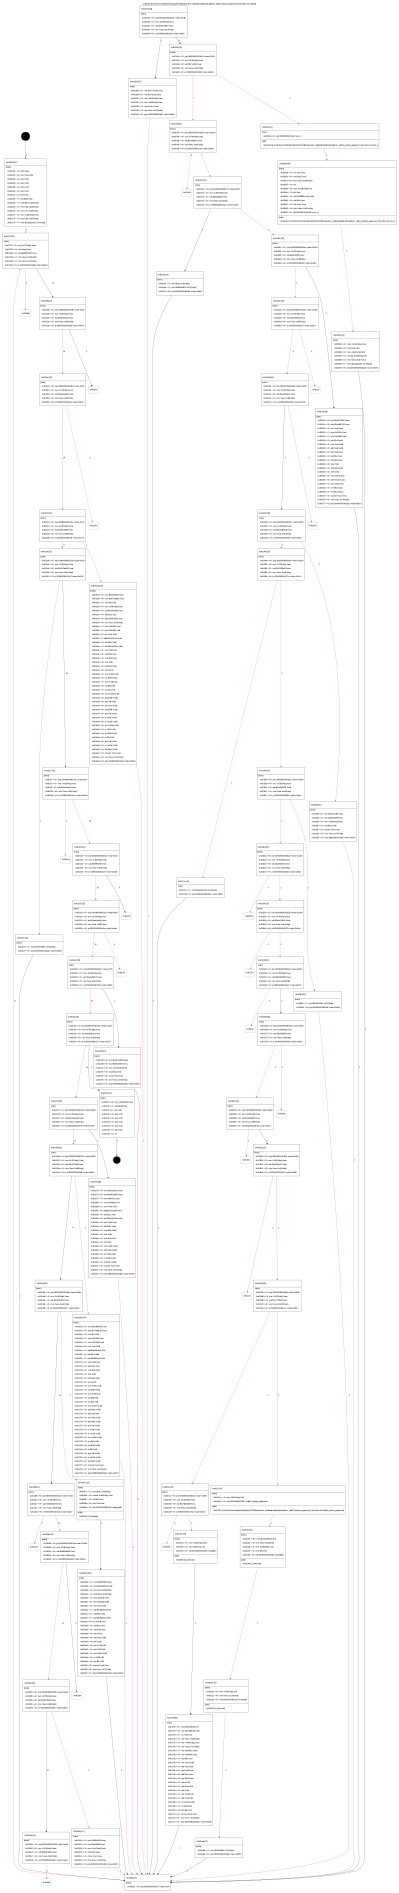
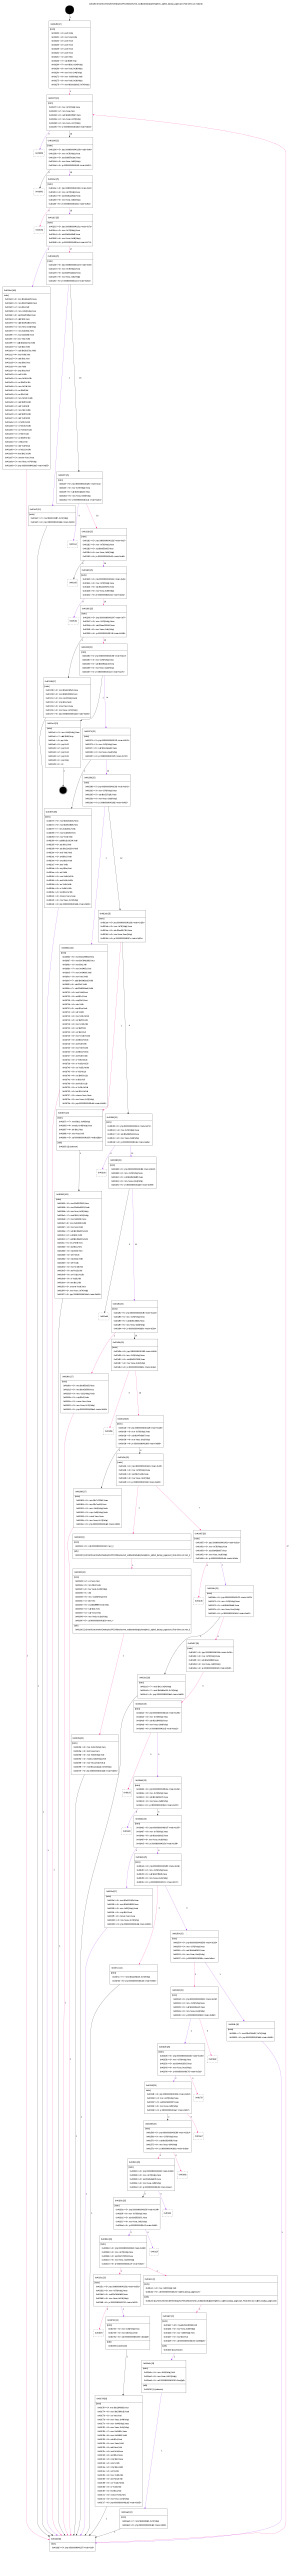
node "0x401829 [83]": removed
edge "0x40140a [25]" -> "0x401423 [25]": added, label "10"
